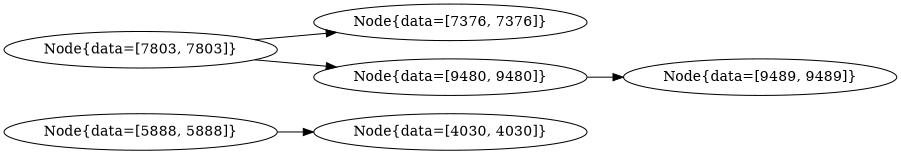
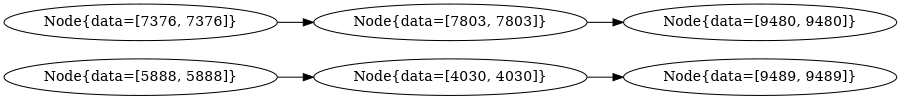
edge "Node{data=[7803, 7803]}" -> "Node{data=[7376, 7376]}": reversed
edge "Node{data=[9480, 9480]}" -> "Node{data=[9489, 9489]}": now "Node{data=[4030, 4030]}" -> "Node{data=[9489, 9489]}"
